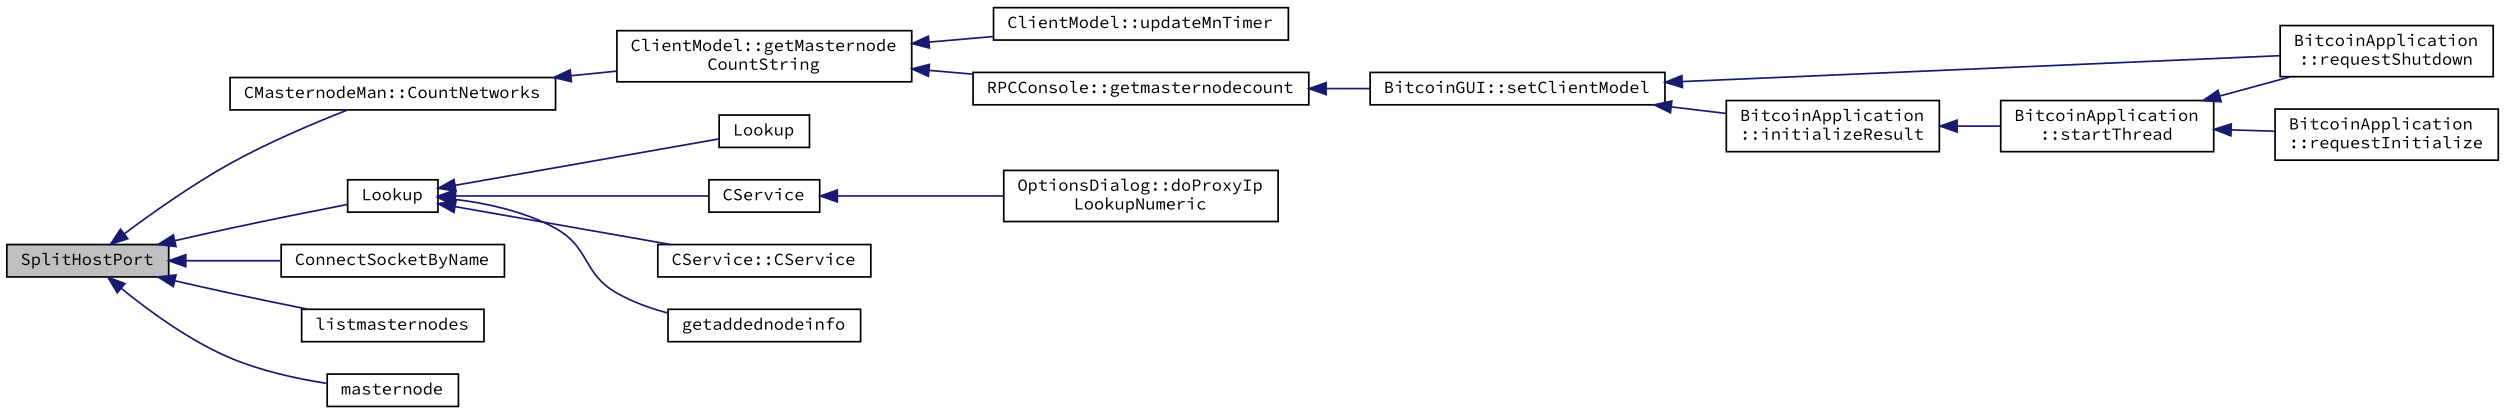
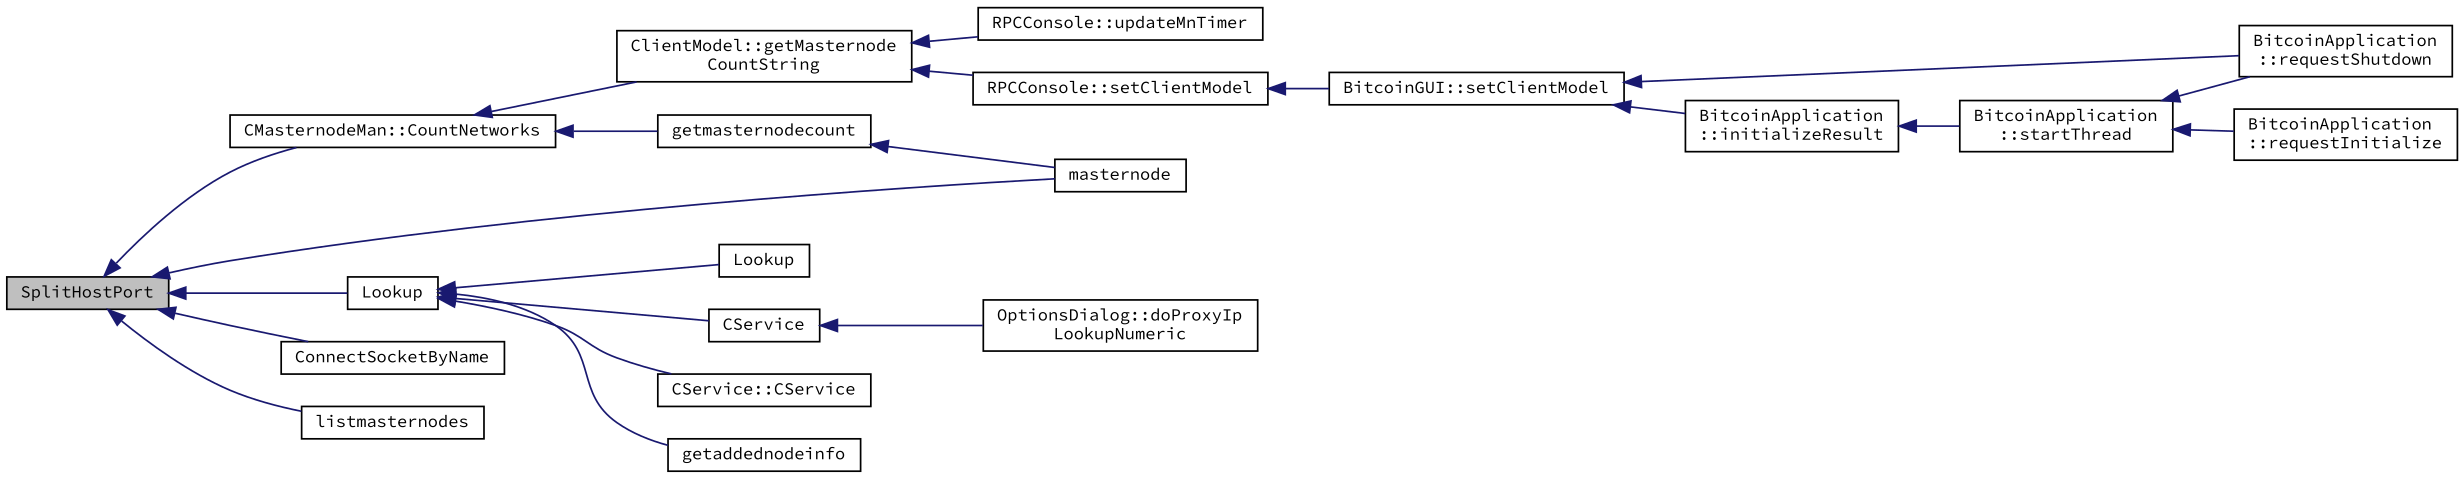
node "ClientModel::updateMnTimer": label "ClientModel::updateMnTimer" -> "RPCConsole::updateMnTimer"
node "RPCConsole::getmasternodecount": label "RPCConsole::getmasternodecount" -> "RPCConsole::setClientModel"
node "getmasternodecount": added
